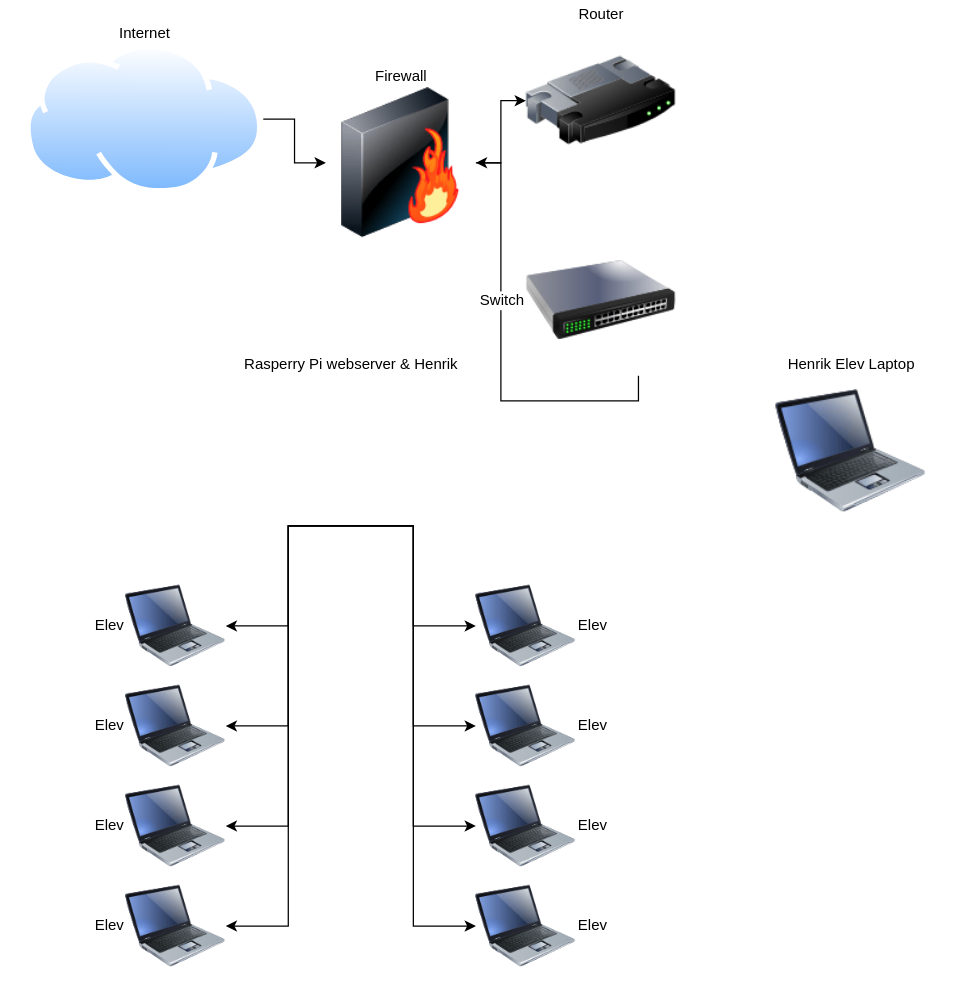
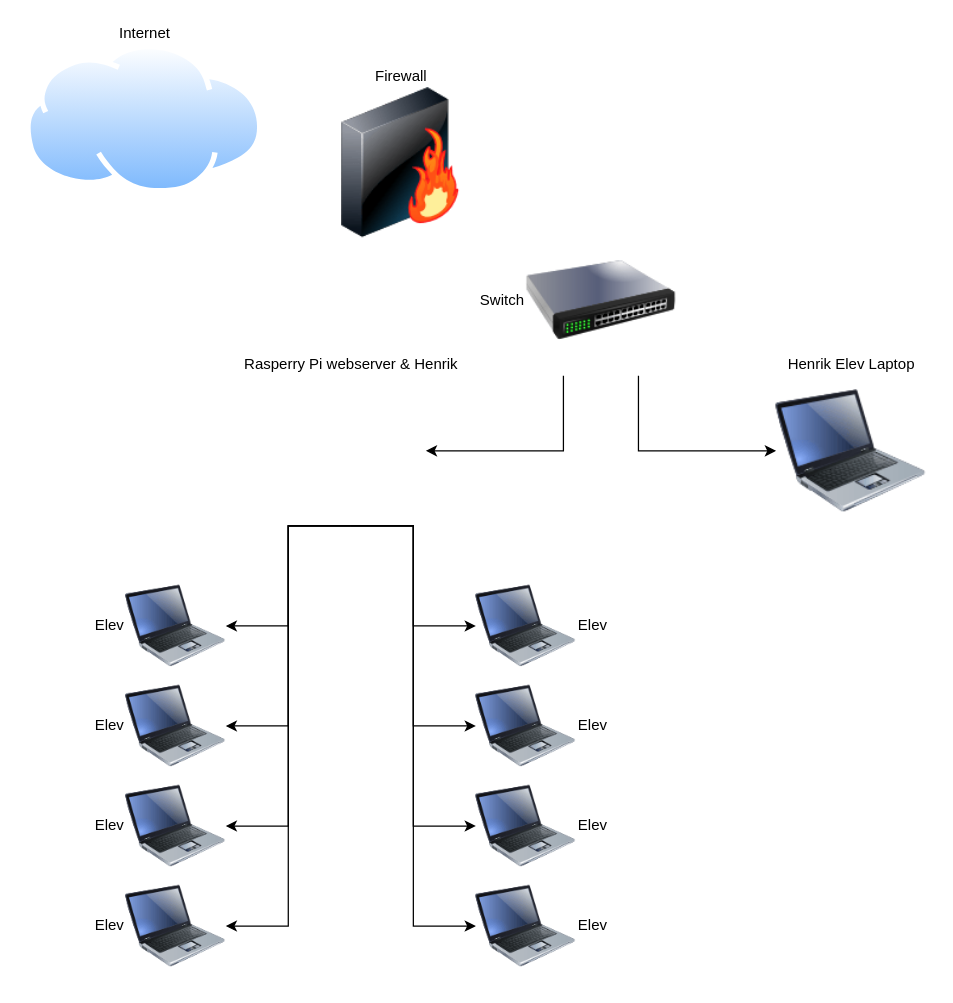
node "Router": removed
edge "Firewall" -> "Router": removed
edge "Internet" -> "Firewall": removed
edge "Switch" -> "Firewall": now "Switch" -> "Henrik Elev Laptop"
edge "Switch" -> "Rasperry Pi webserver & Henrik": added
